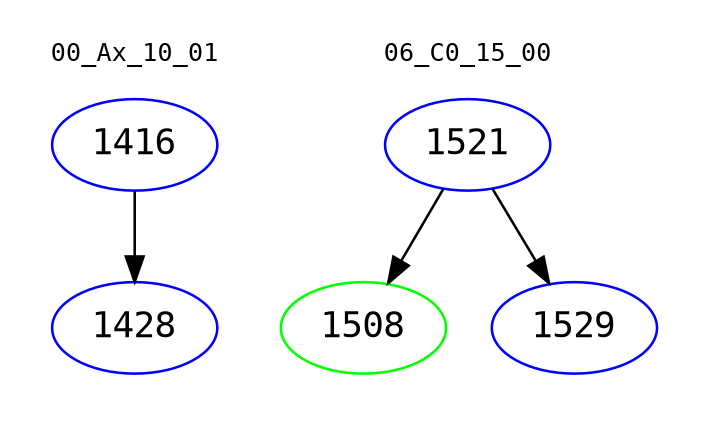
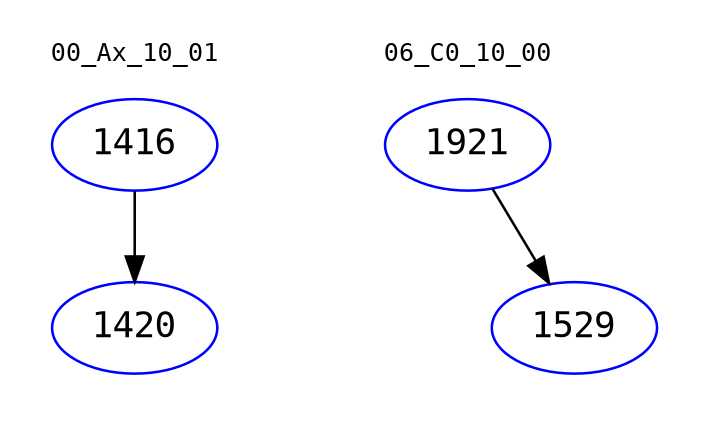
cluster "06_C0_15_00": label "06_C0_15_00" -> "06_C0_10_00"
node "1521": label "1521" -> "1921"
node "1428": label "1428" -> "1420"
node "1508": removed
